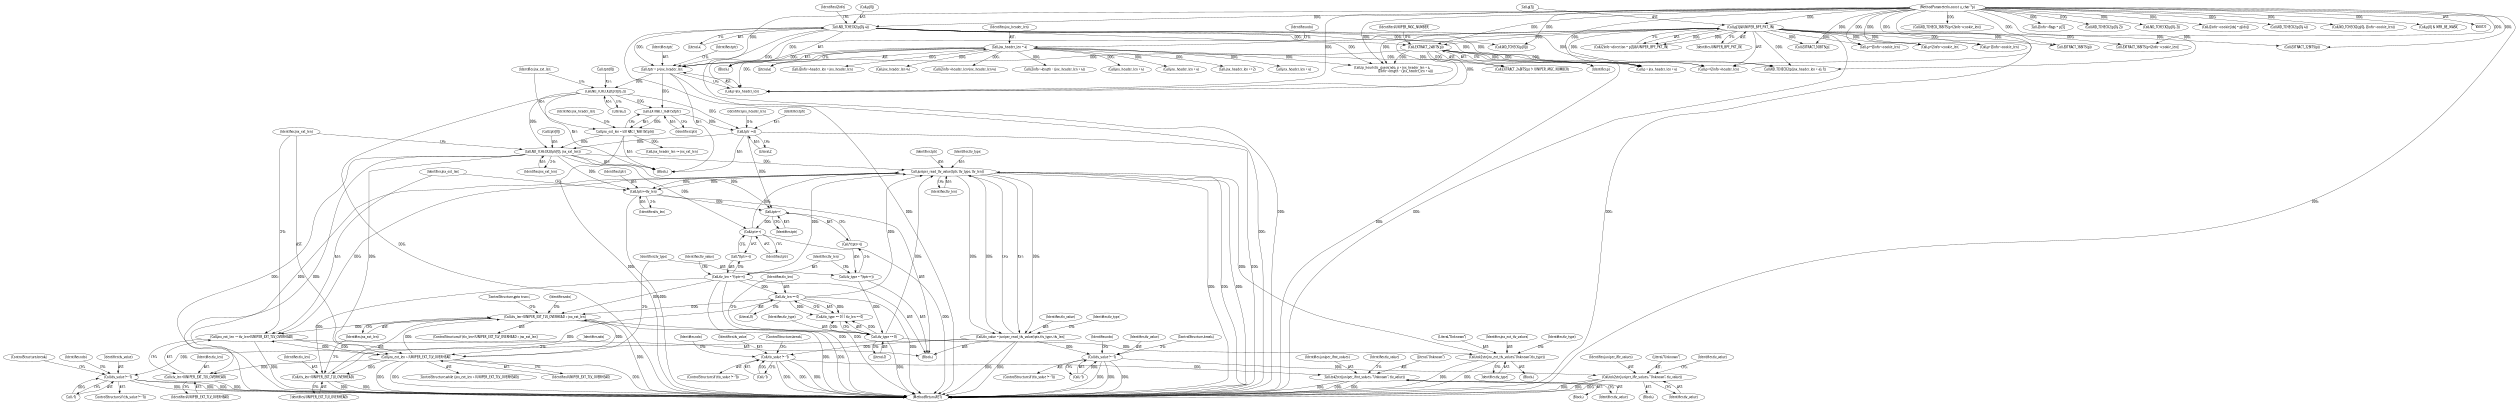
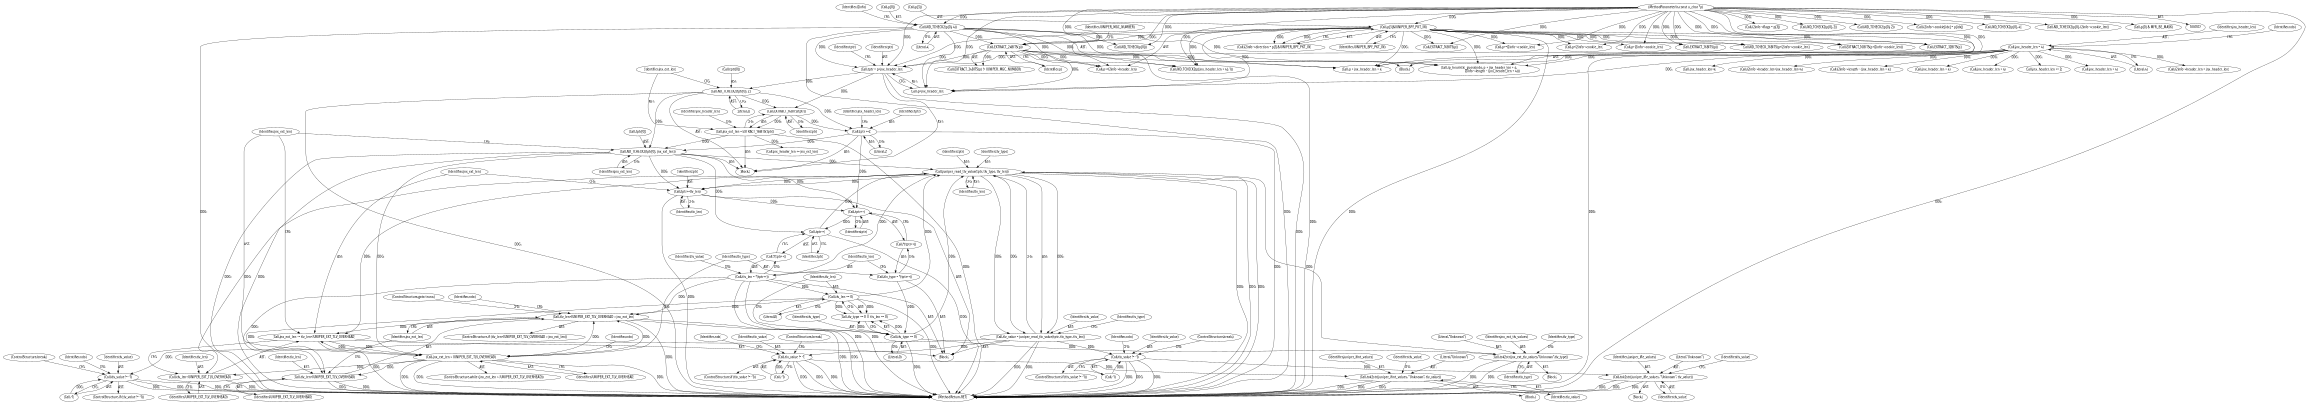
edge "(Call,p[3]&JUNIPER_BPF_PKT_IN)" -> "(Call,ND_TCHECK_16BITS(p+l2info->cookie_len))": added, label "DDG:"
